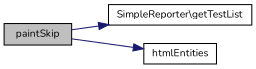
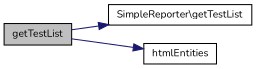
node "paintSkip": label "paintSkip" -> "getTestList"
